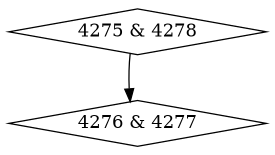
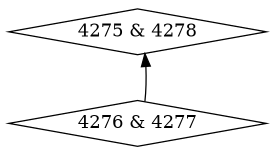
edge "4275 & 4278" -> "4276 & 4277": reversed
